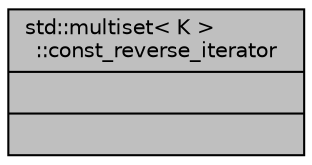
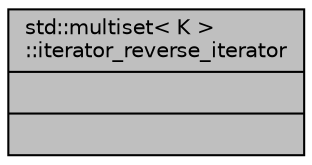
node "std::multiset< K >": text "::const_reverse_iterator" -> "::iterator_reverse_iterator"
